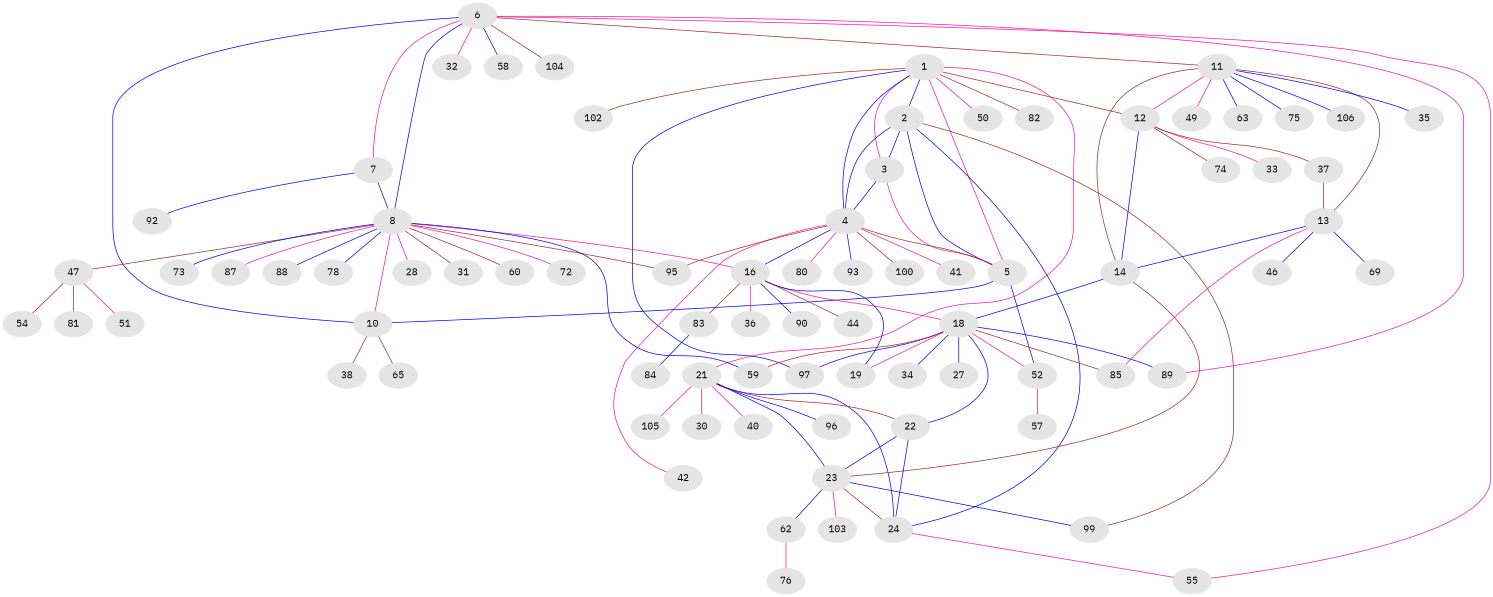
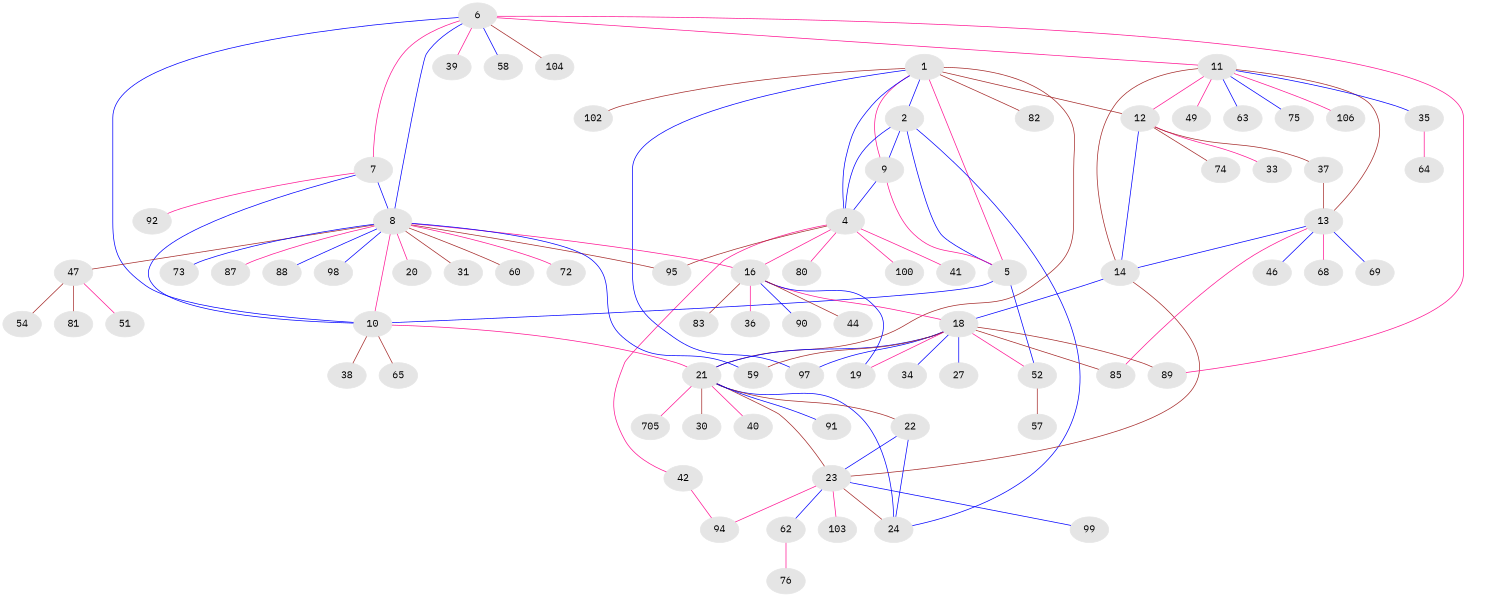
edge "6" -- "11": color brown -> deeppink
node "32": label "32" -> "39"
edge "11" -- "106": color blue -> deeppink
node "50": removed
node "3": label "3" -> "9"
node "64": added
edge "7" -- "92": color blue -> deeppink
edge "4" -- "5": removed
edge "4" -- "16": color blue -> deeppink
edge "4" -- "100": color brown -> deeppink
edge "7" -- "10": added
node "78": label "78" -> "98"
node "28": label "28" -> "20"
node "93": removed
node "68": added
edge "2" -- "99": removed
edge "1" -- "21": color deeppink -> brown
edge "10" -- "21": added
edge "18" -- "89": color blue -> brown
node "84": removed
edge "18" -- "22": now "18" -- "21"
edge "21" -- "23": color blue -> brown
node "105": label "105" -> "705"
node "96": label "96" -> "91"
node "94": added
node "55": removed
